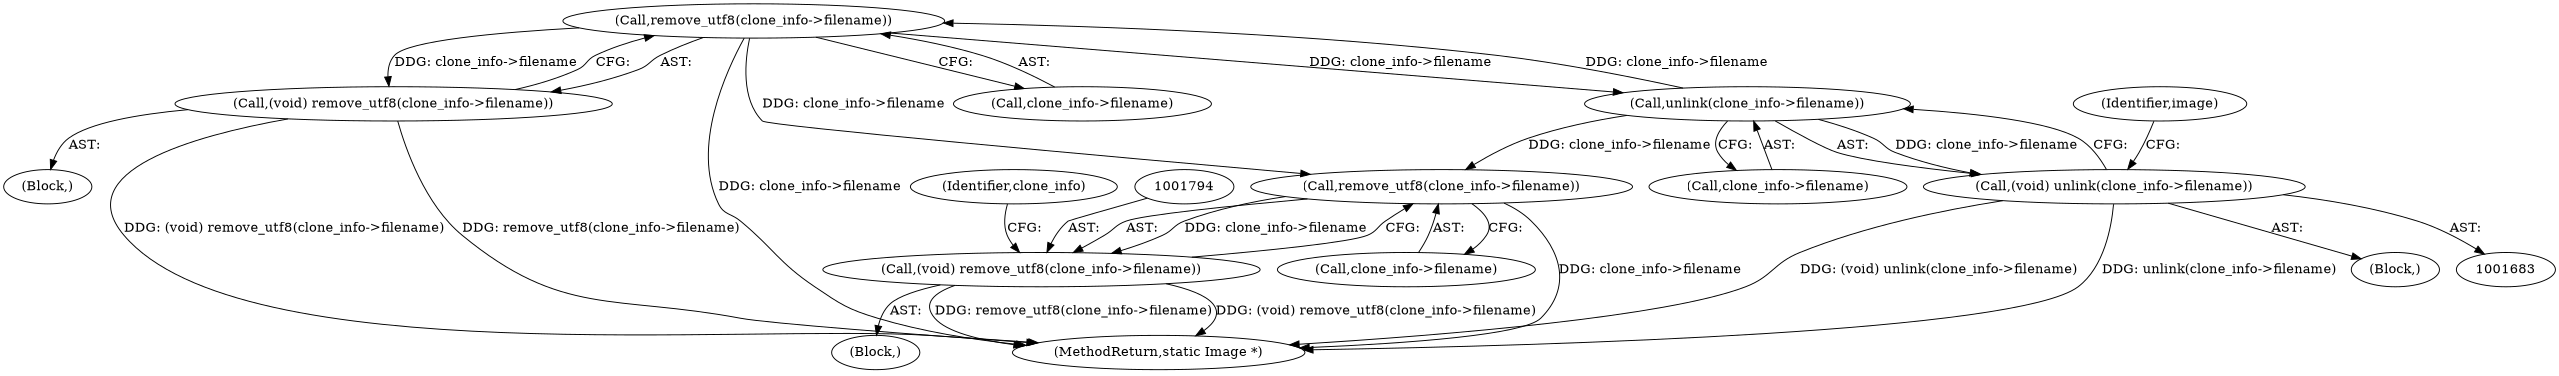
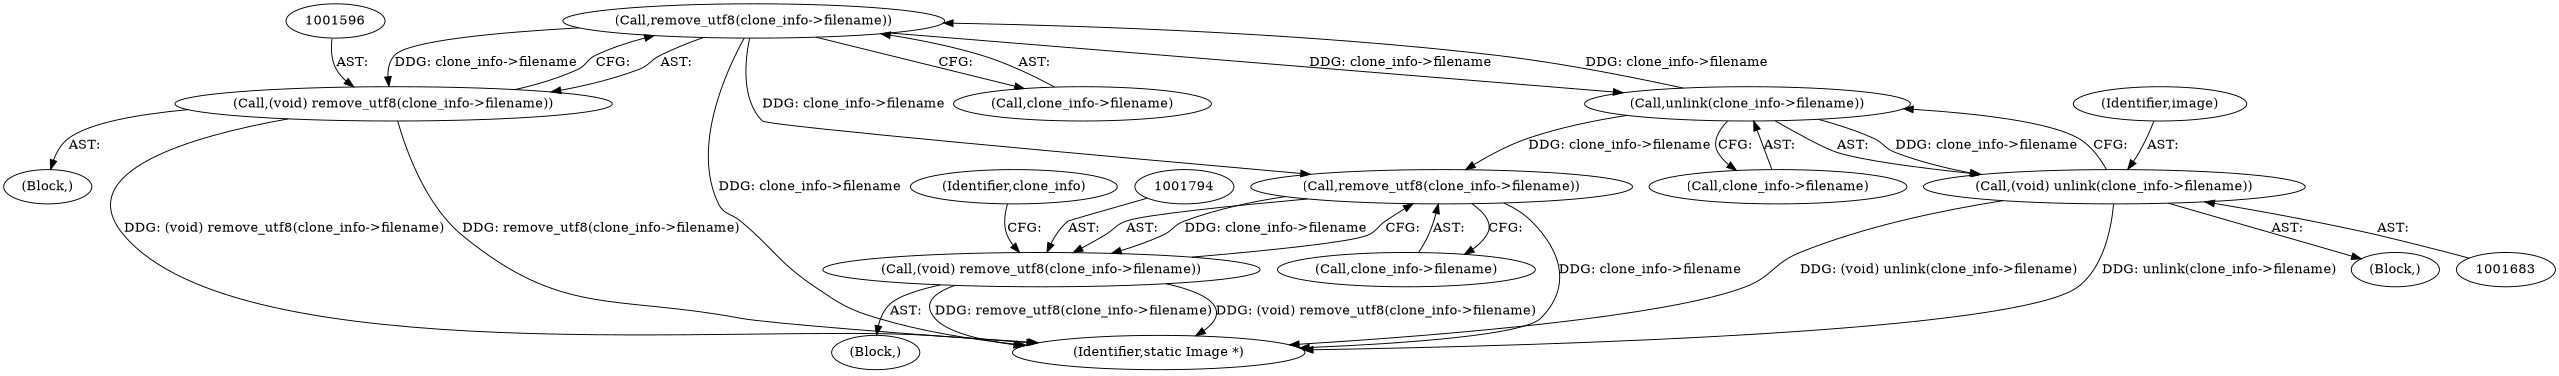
node "1001596": added
edge "(Identifier,image)" -> "(Call,(void) unlink(clone_info->filename))": label "CFG: " -> "AST: "
edge "(Call,(void) unlink(clone_info->filename))" -> "1001683": reversed
node "(MethodReturn,static Image *)": label "(MethodReturn,static Image *)" -> "(Identifier,static Image *)"
